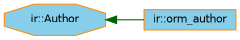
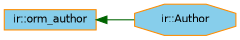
edge "ir::orm_author" -> "ir::Author": reversed
